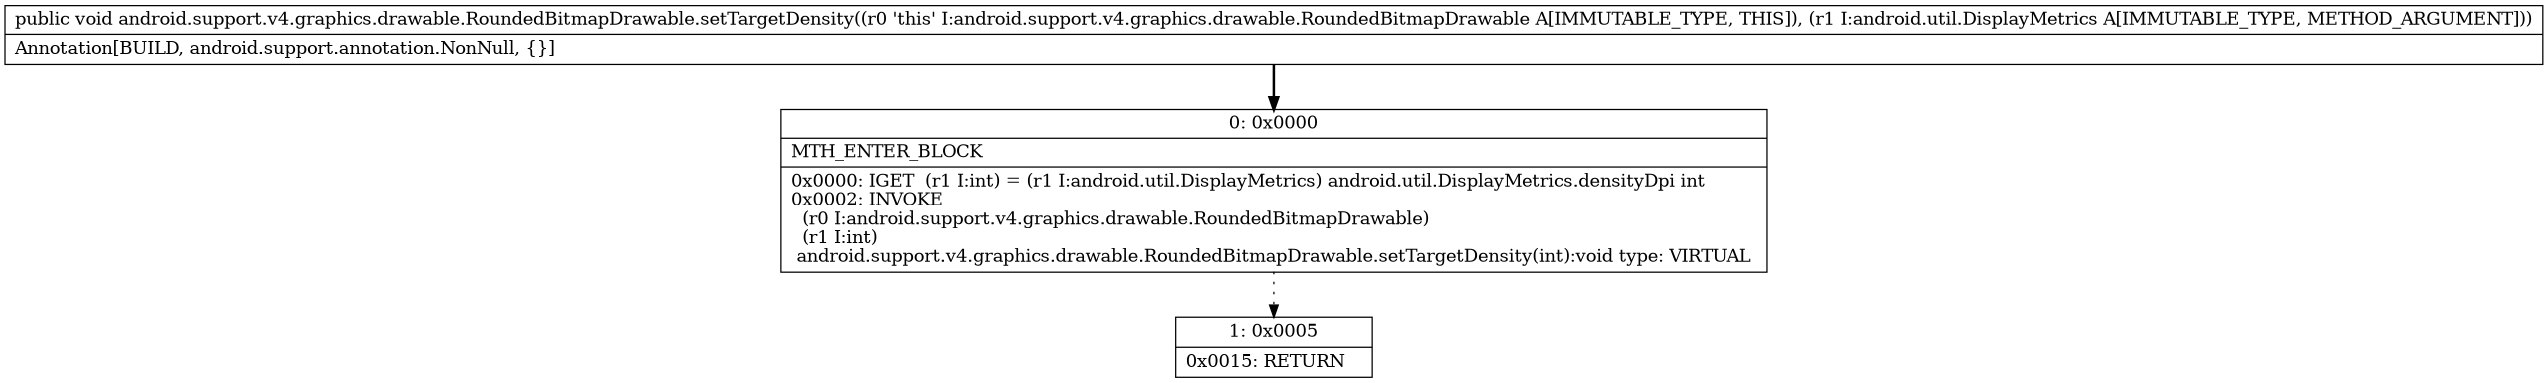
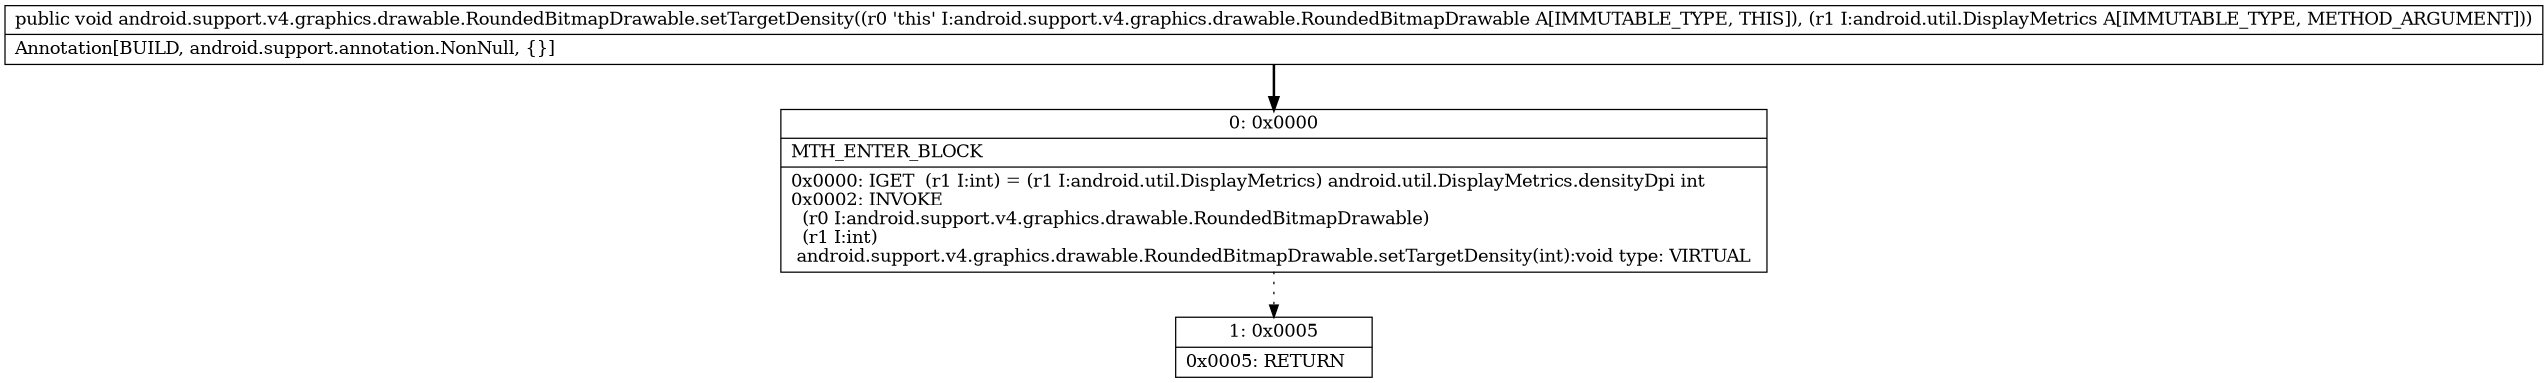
node "1: 0x0005": text "0x0015: RETURN" -> "0x0005: RETURN"
